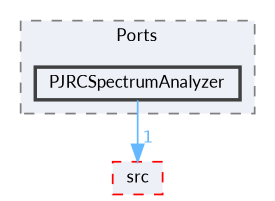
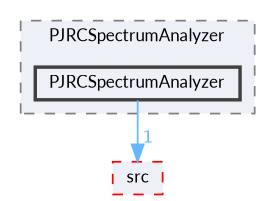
cluster "Ports": label "Ports" -> "PJRCSpectrumAnalyzer"
